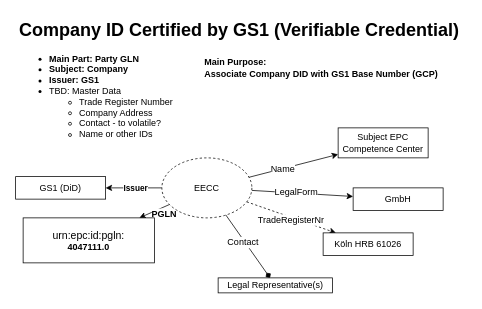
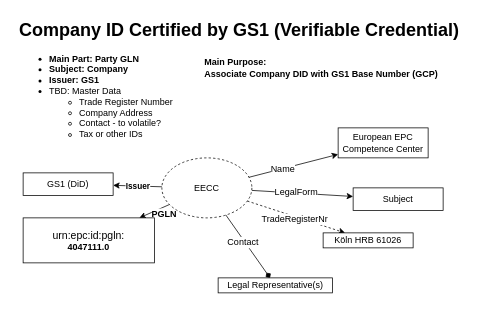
node "Company ID Certified by GS1 (Verifiable Credential) Main Part: Party GLN Subject: Company Issuer: GS1 TBD: Master Data Trade Register Number Company Address Contact - to volatile? Name or other IDs": label "Company ID Certified by GS1 (Verifiable Credential) Main Part: Party GLN Subject: Company Issuer: GS1 TBD: Master Data Trade Register Number Company Address Contact - to volatile? Name or other IDs" -> "Company ID Certified by GS1 (Verifiable Credential) Main Part: Party GLN Subject: Company Issuer: GS1 TBD: Master Data Trade Register Number Company Address Contact - to volatile? Tax or other IDs"
node "Subject EPC Competence Center": label "Subject EPC Competence Center" -> "European EPC Competence Center"
node "GS1 (DiD)": moved (60, 188) -> (68, 184)
node "GmbH": label "GmbH" -> "Subject"
node "Köln HRB 61026": size 90x23 -> 90x15
